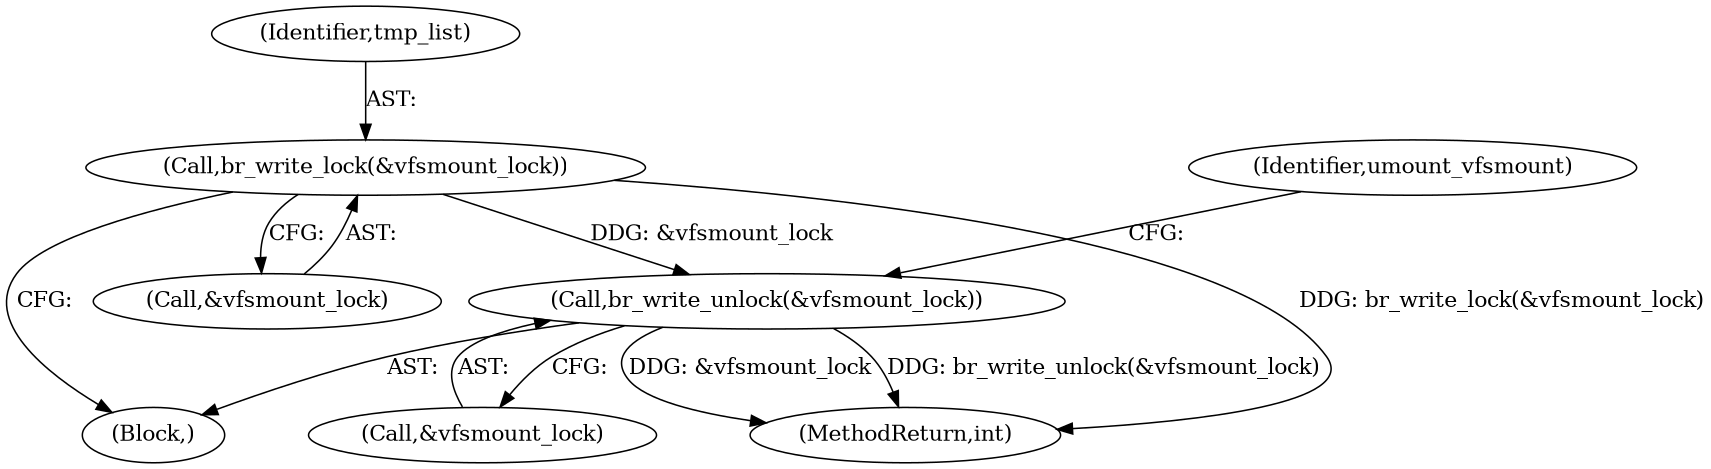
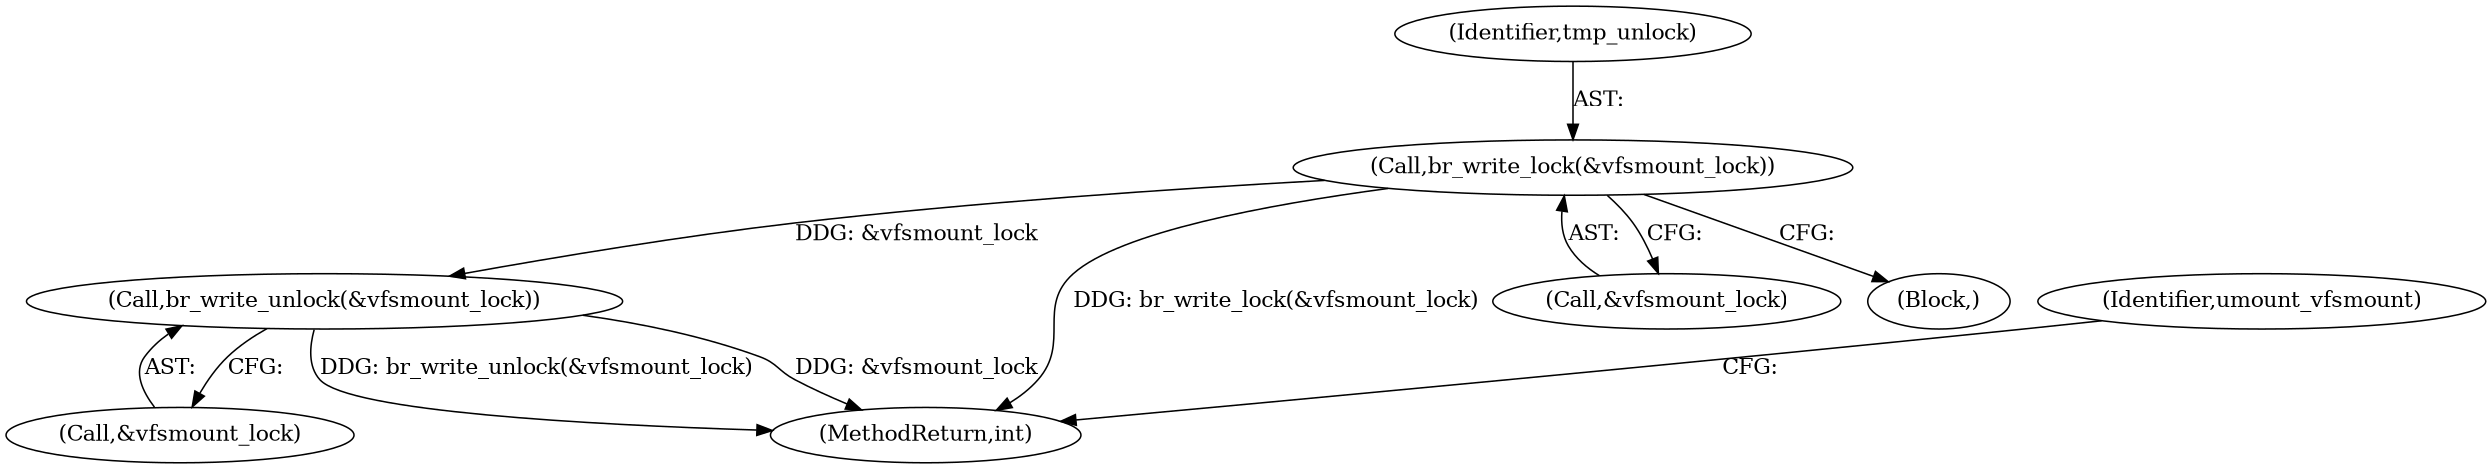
node "(Identifier,tmp_list)": label "(Identifier,tmp_list)" -> "(Identifier,tmp_unlock)"
edge "(Identifier,umount_vfsmount)" -> "(Call,br_write_unlock(&vfsmount_lock))": now "(Identifier,umount_vfsmount)" -> "(MethodReturn,int)"
edge "(Call,br_write_unlock(&vfsmount_lock))" -> "(Block,)": removed, label "AST:"
